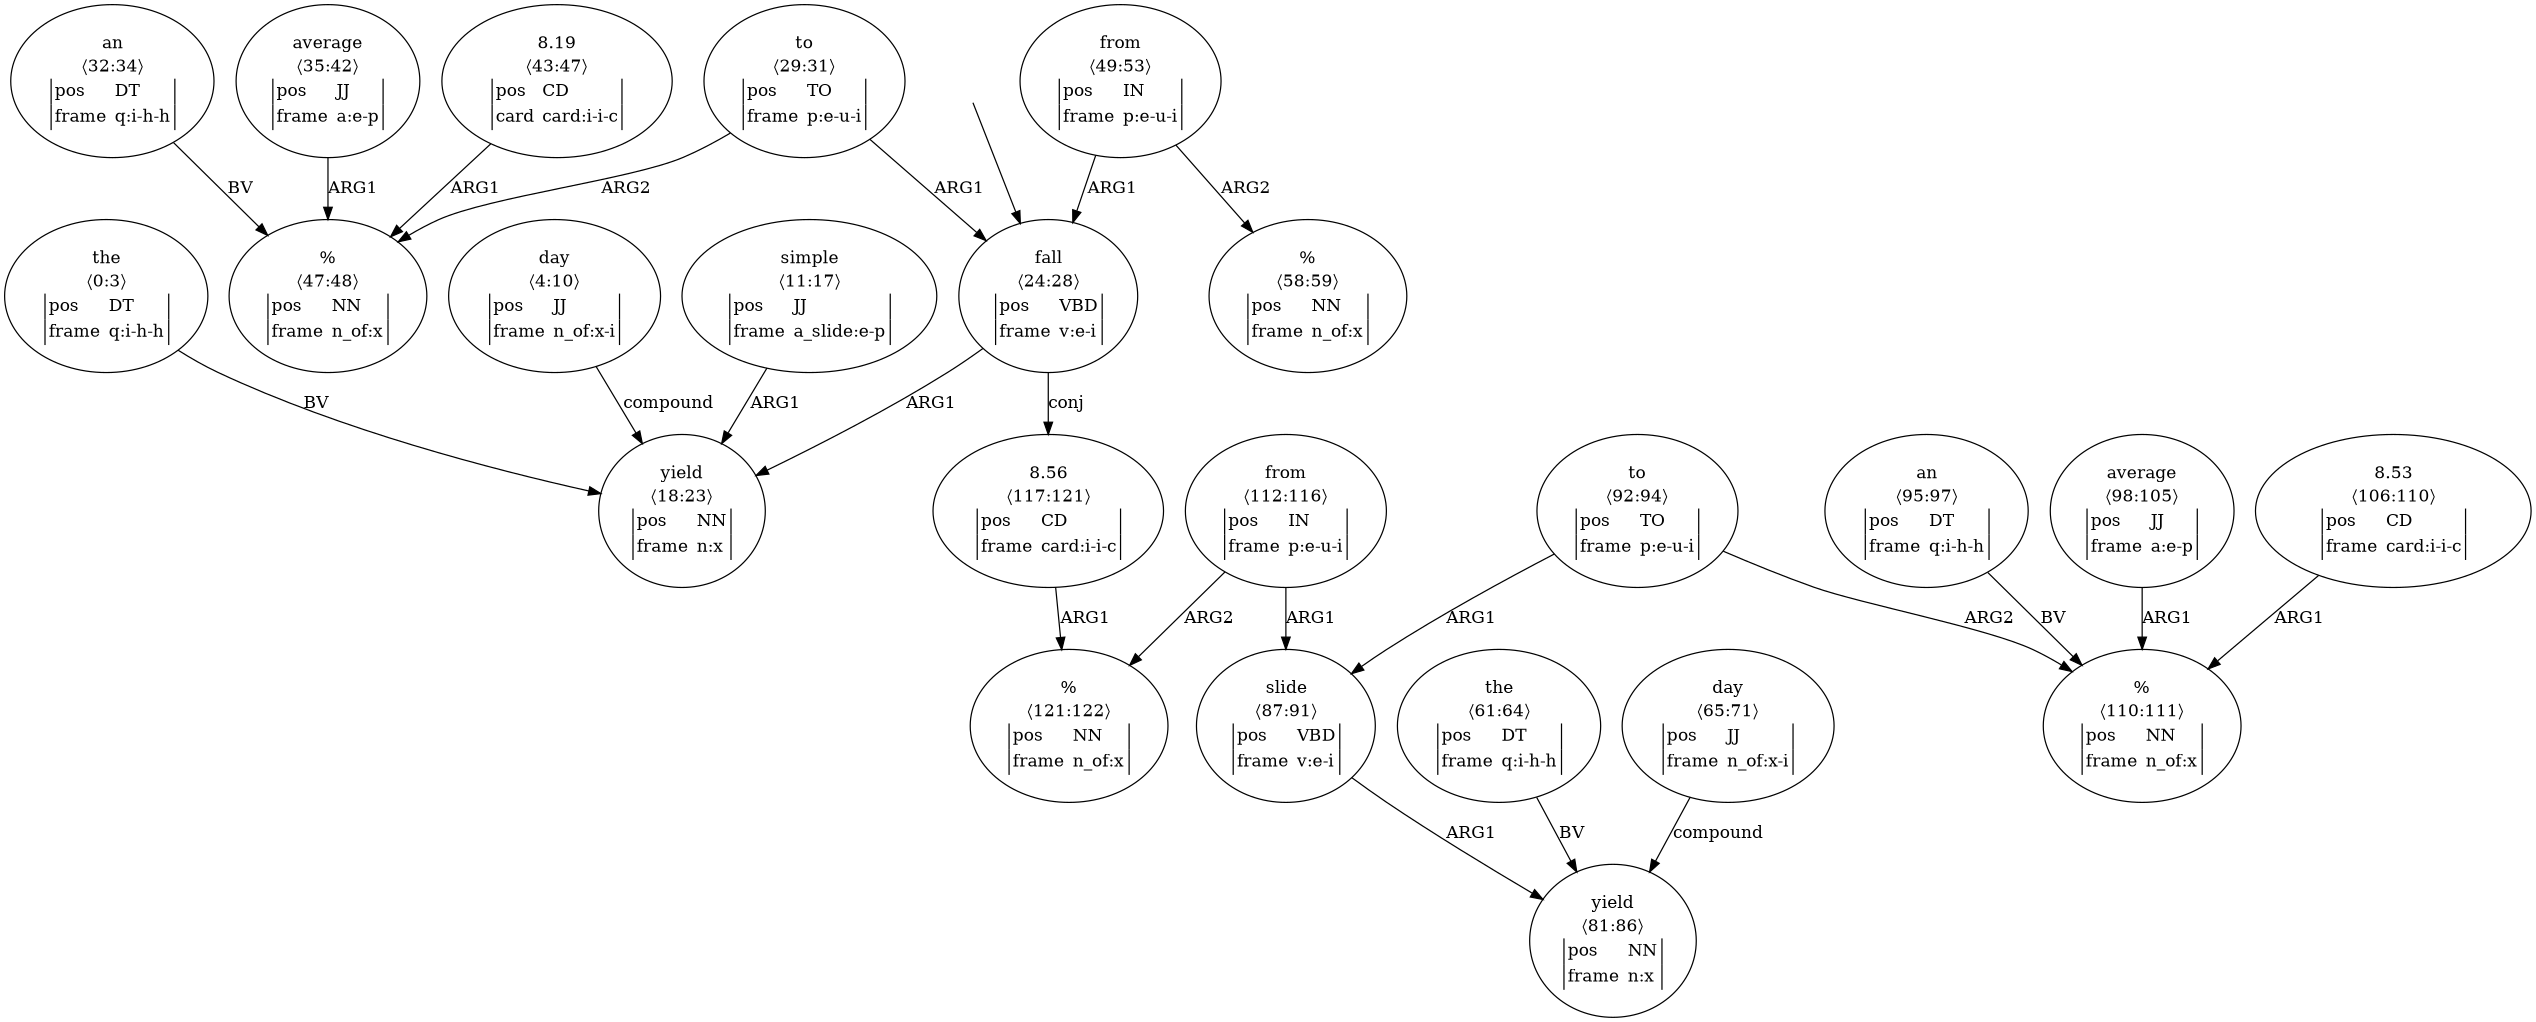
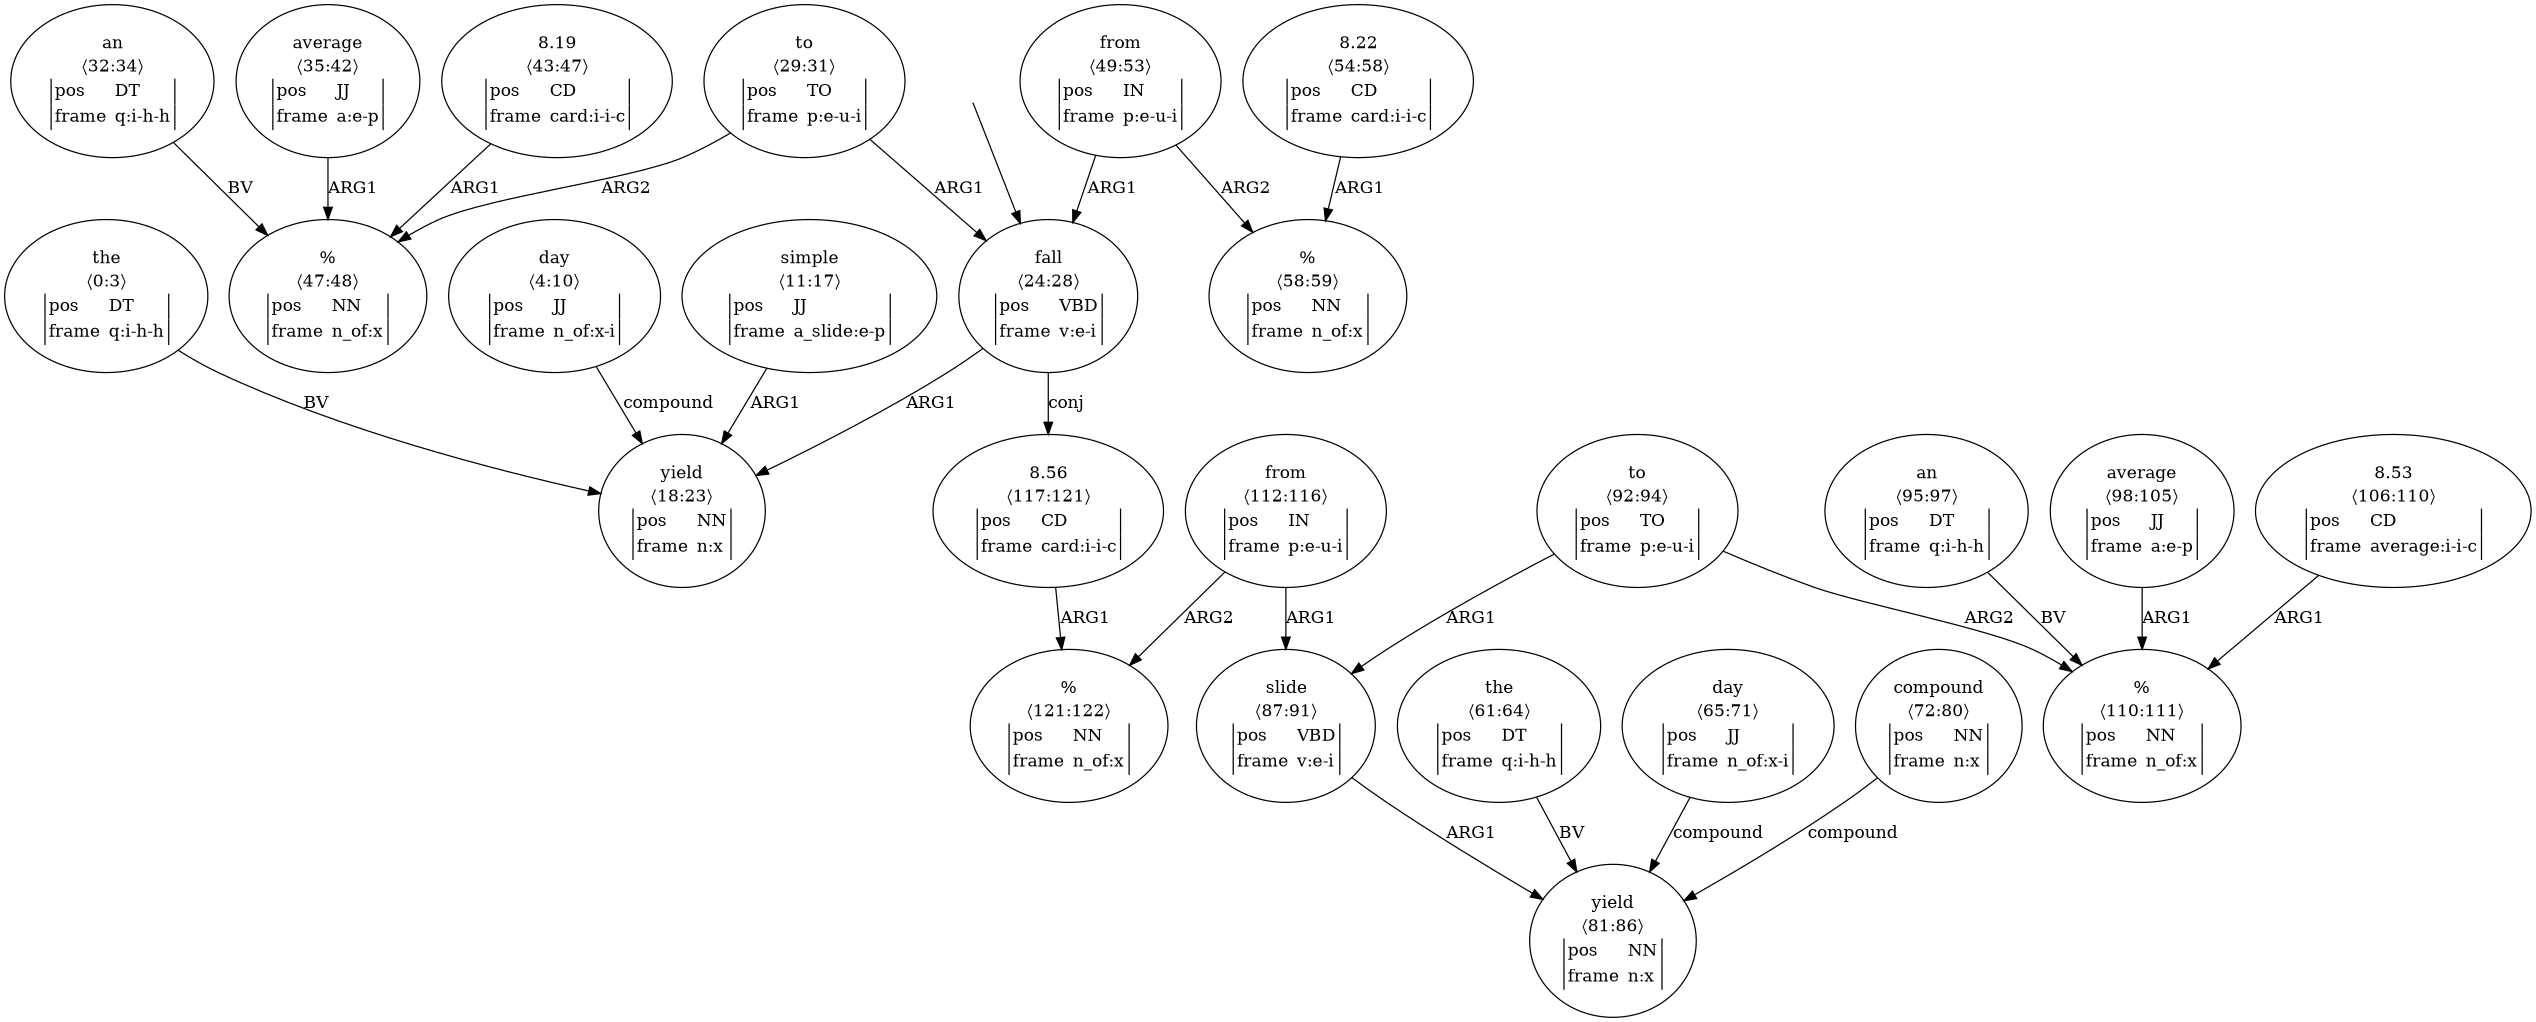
node "8.22": added
node "8.19": text "card" -> "frame"
node "8.53": text "card:i-i-c" -> "average:i-i-c"
node "compound": added
